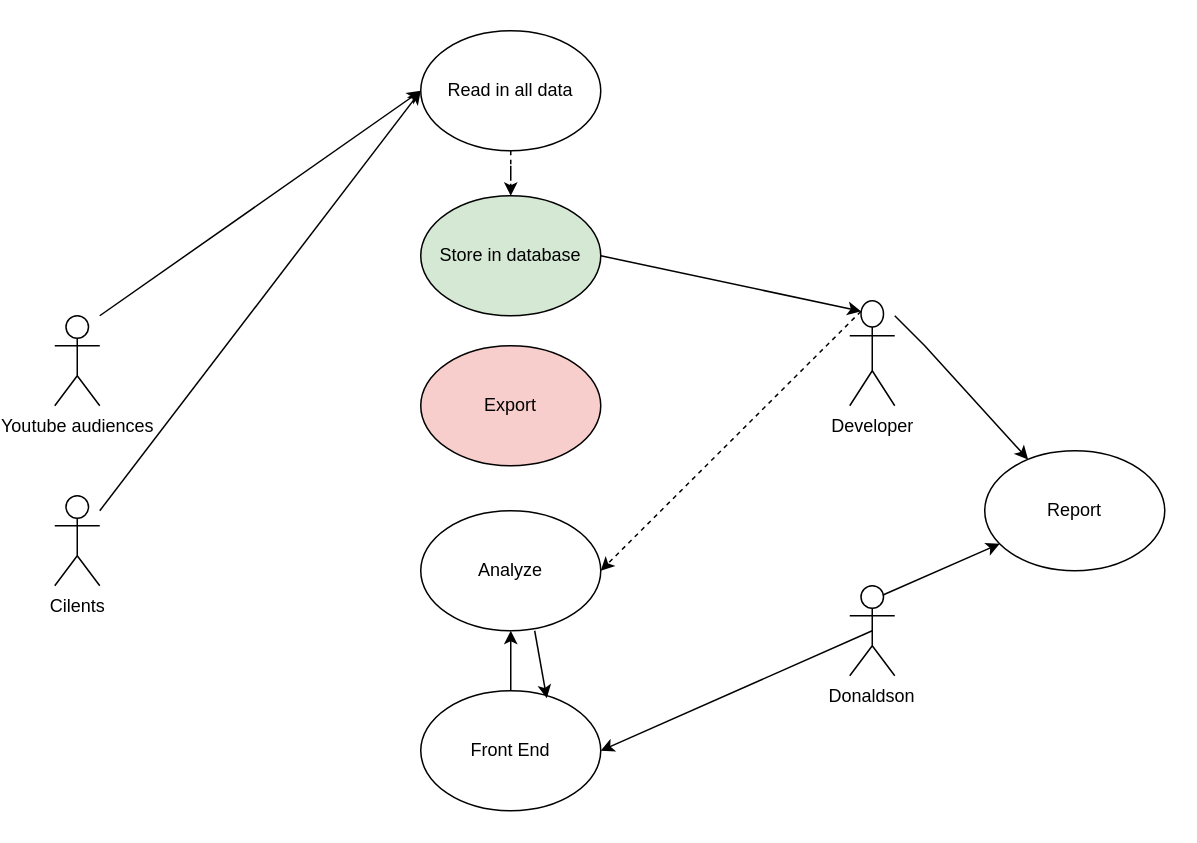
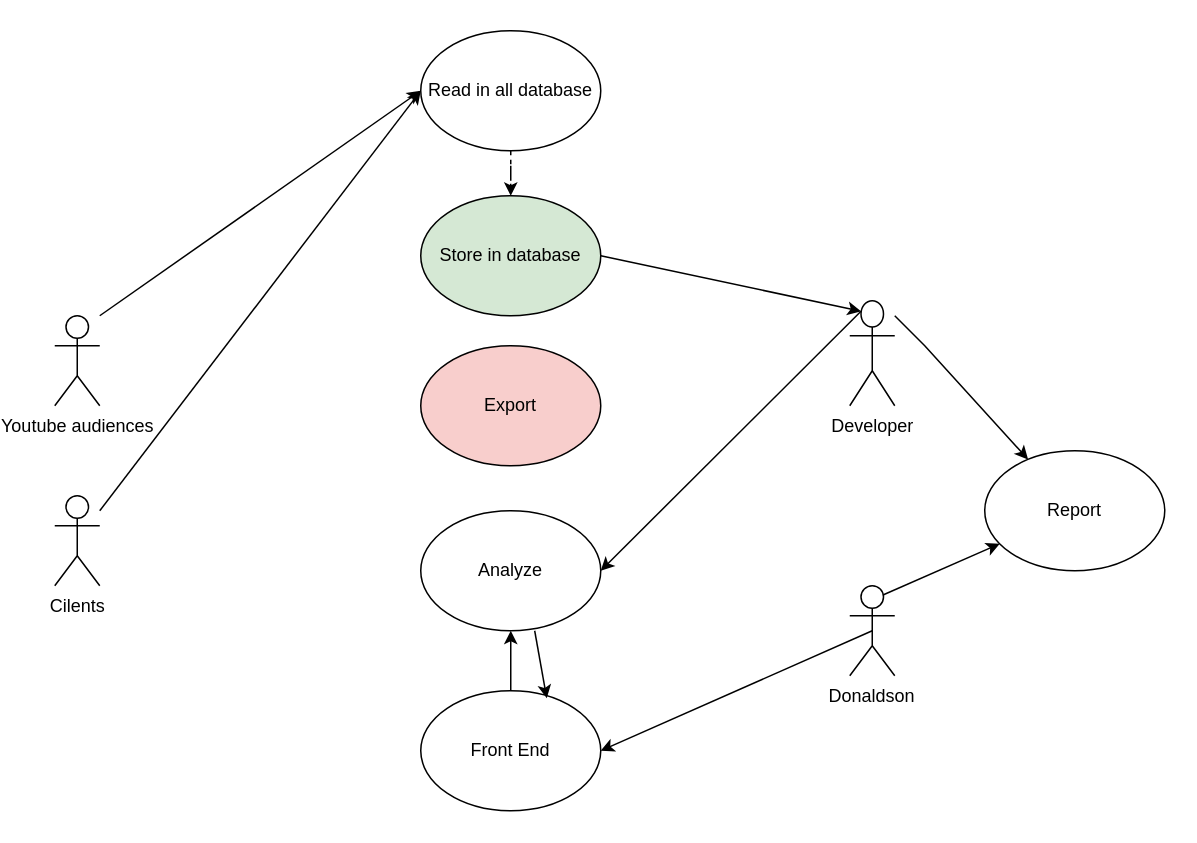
node "Read in all data": label "Read in all data" -> "Read in all database"
edge "Developer" -> "Analyze": style dashed -> solid
